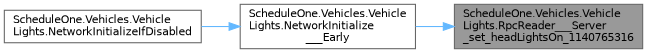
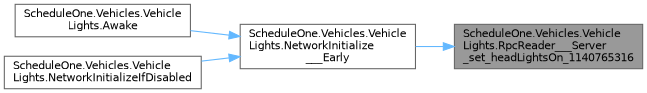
node "ScheduleOne.Vehicles.Vehicle Lights.Awake": added
